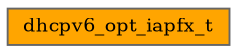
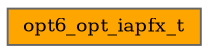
node "dhcpv6_opt_iapfx_t": label "dhcpv6_opt_iapfx_t" -> "opt6_opt_iapfx_t"
